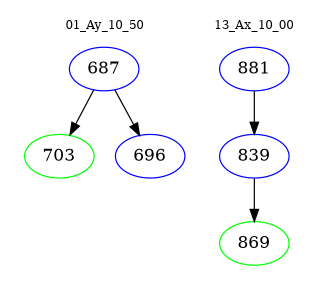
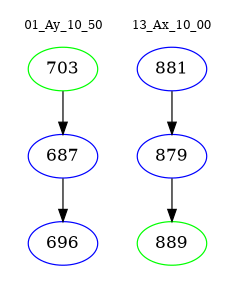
edge "687" -> "703": reversed
node "839": label "839" -> "879"
node "869": label "869" -> "889"
